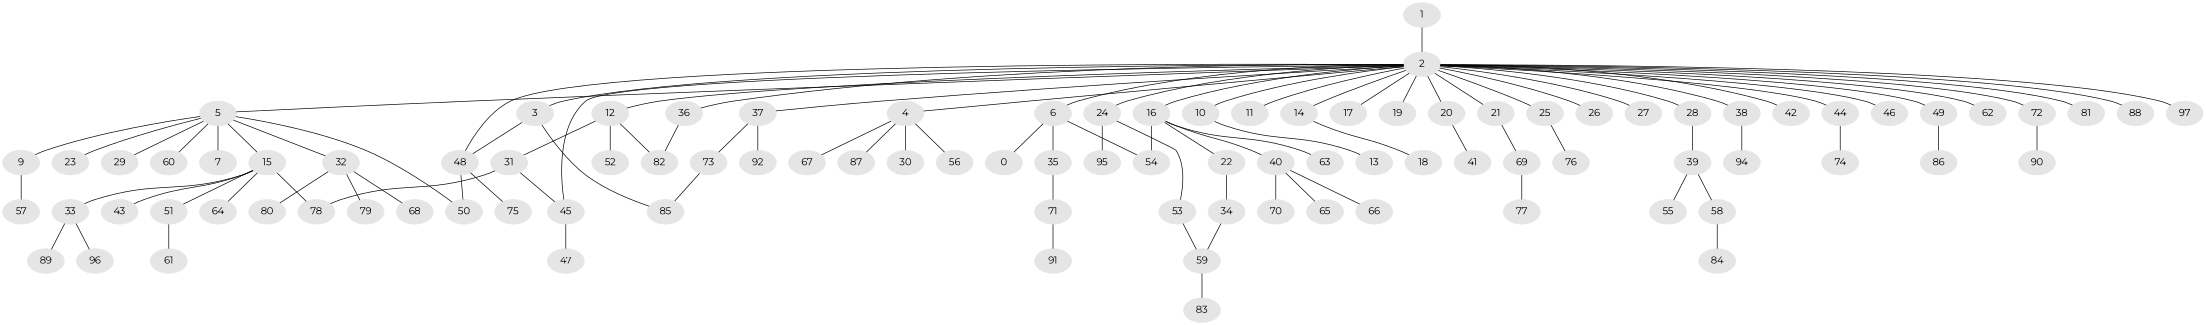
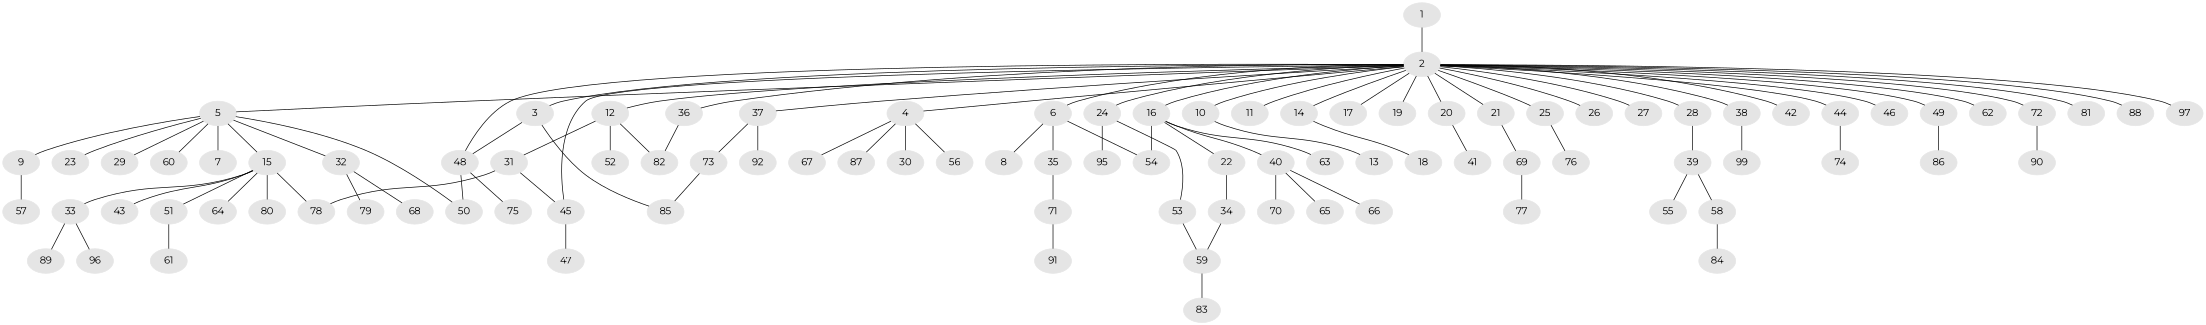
node "0": label "0" -> "8"
node "94": label "94" -> "99"
edge "32" -- "80": now "15" -- "80"
